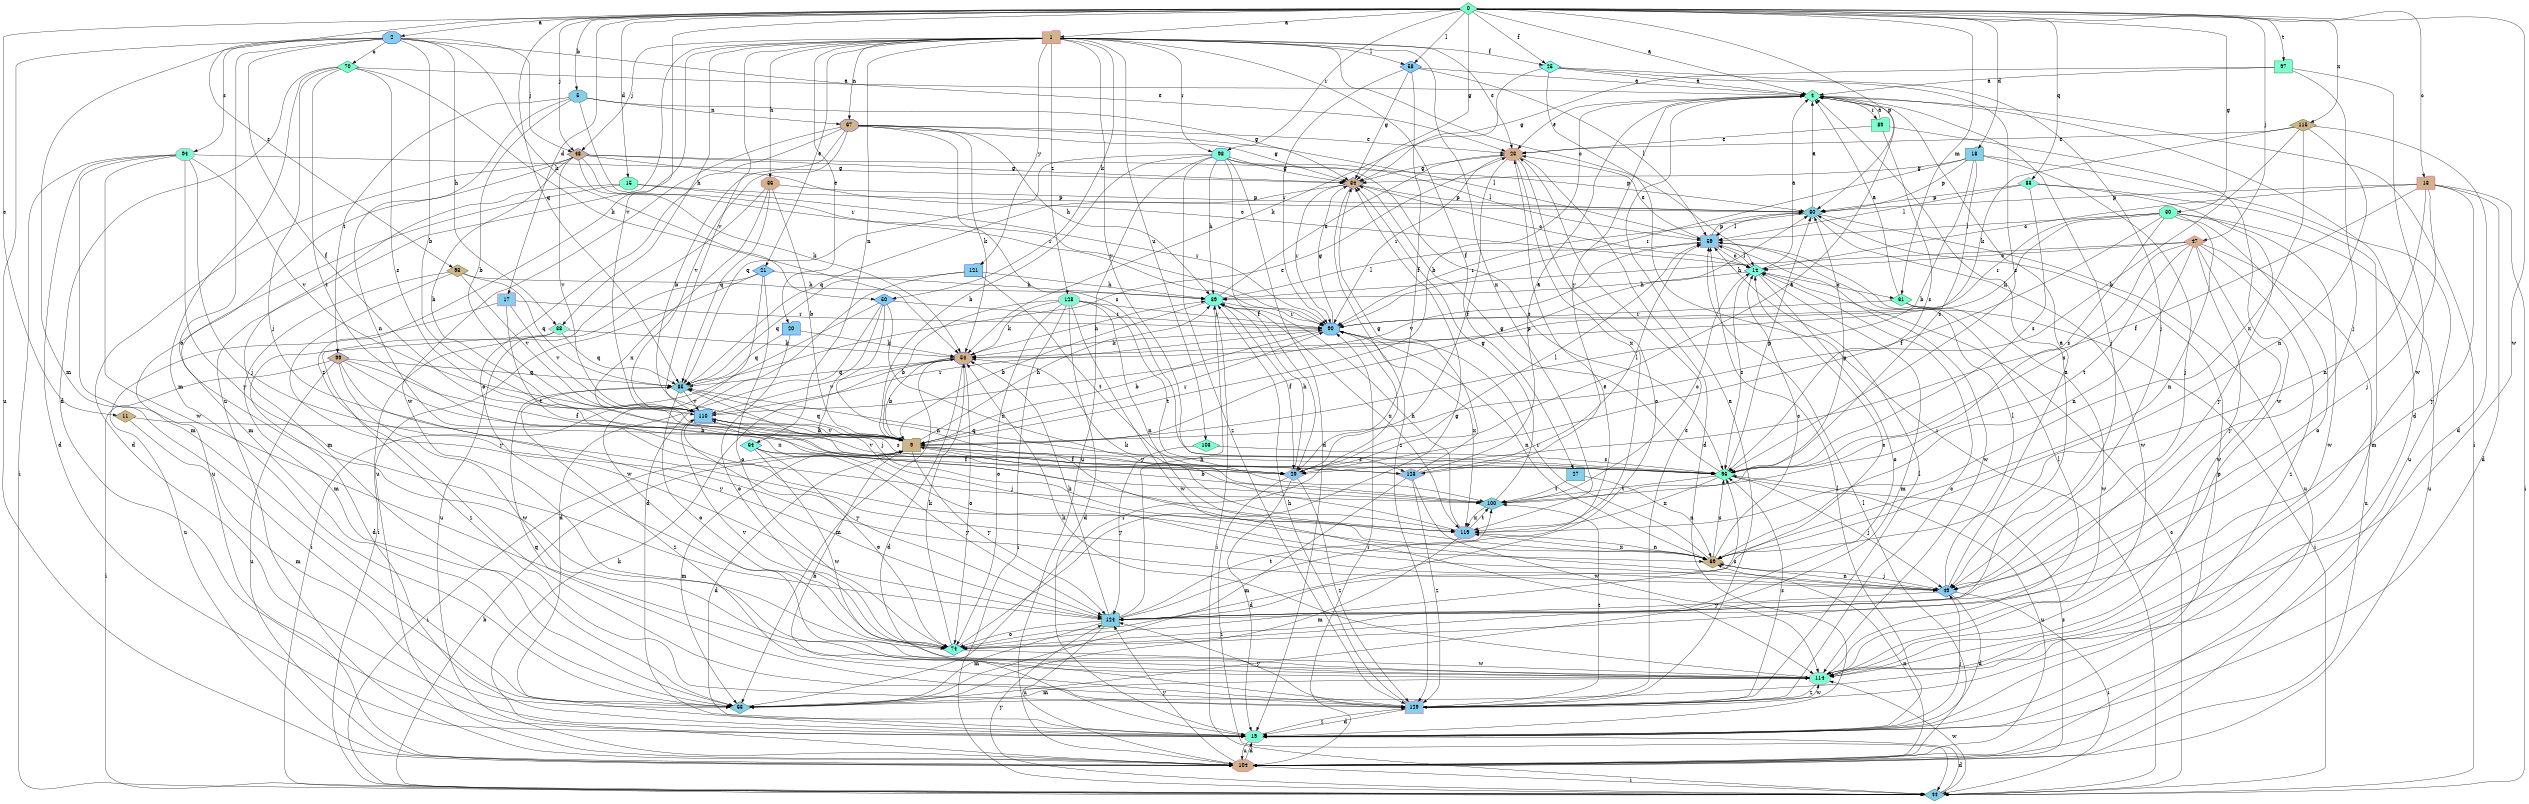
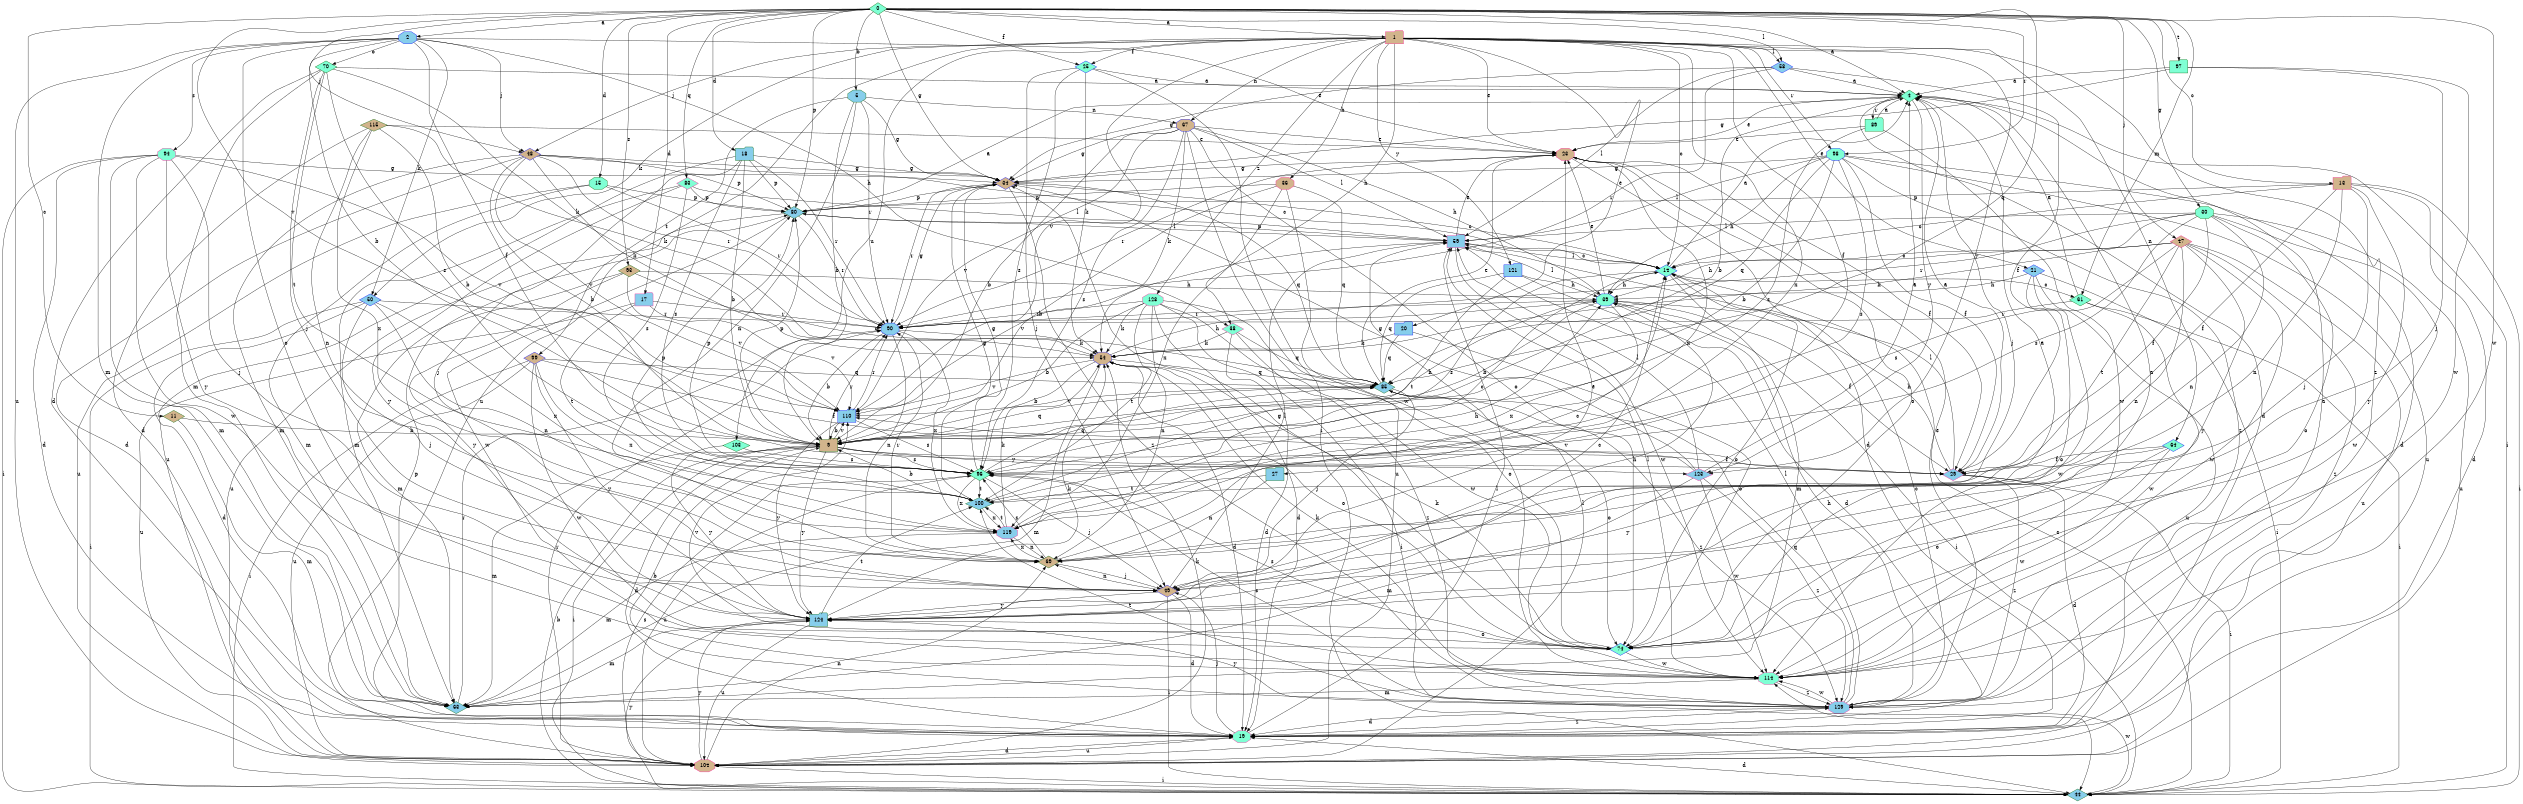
edge "0" -> "115": removed, label "x"
node "49": fillcolor skyblue -> tan
node "129": shape folder -> octagon
